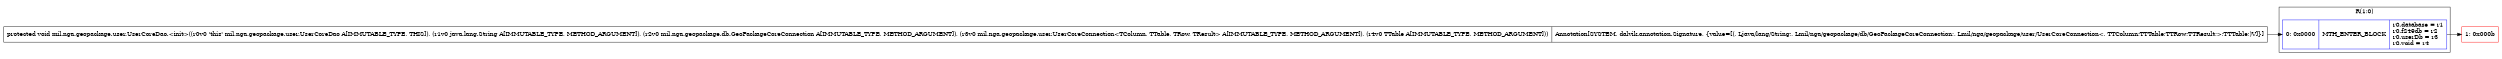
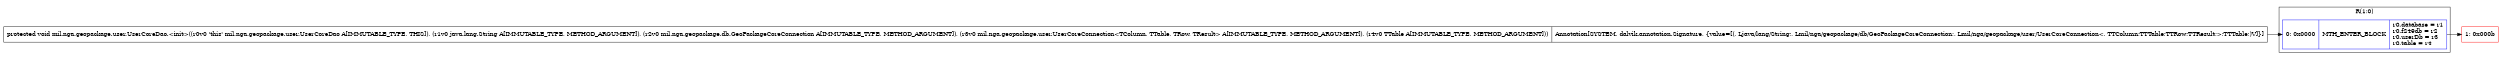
node "0: 0x0000": text "r0.void = r4" -> "r0.table = r4"
